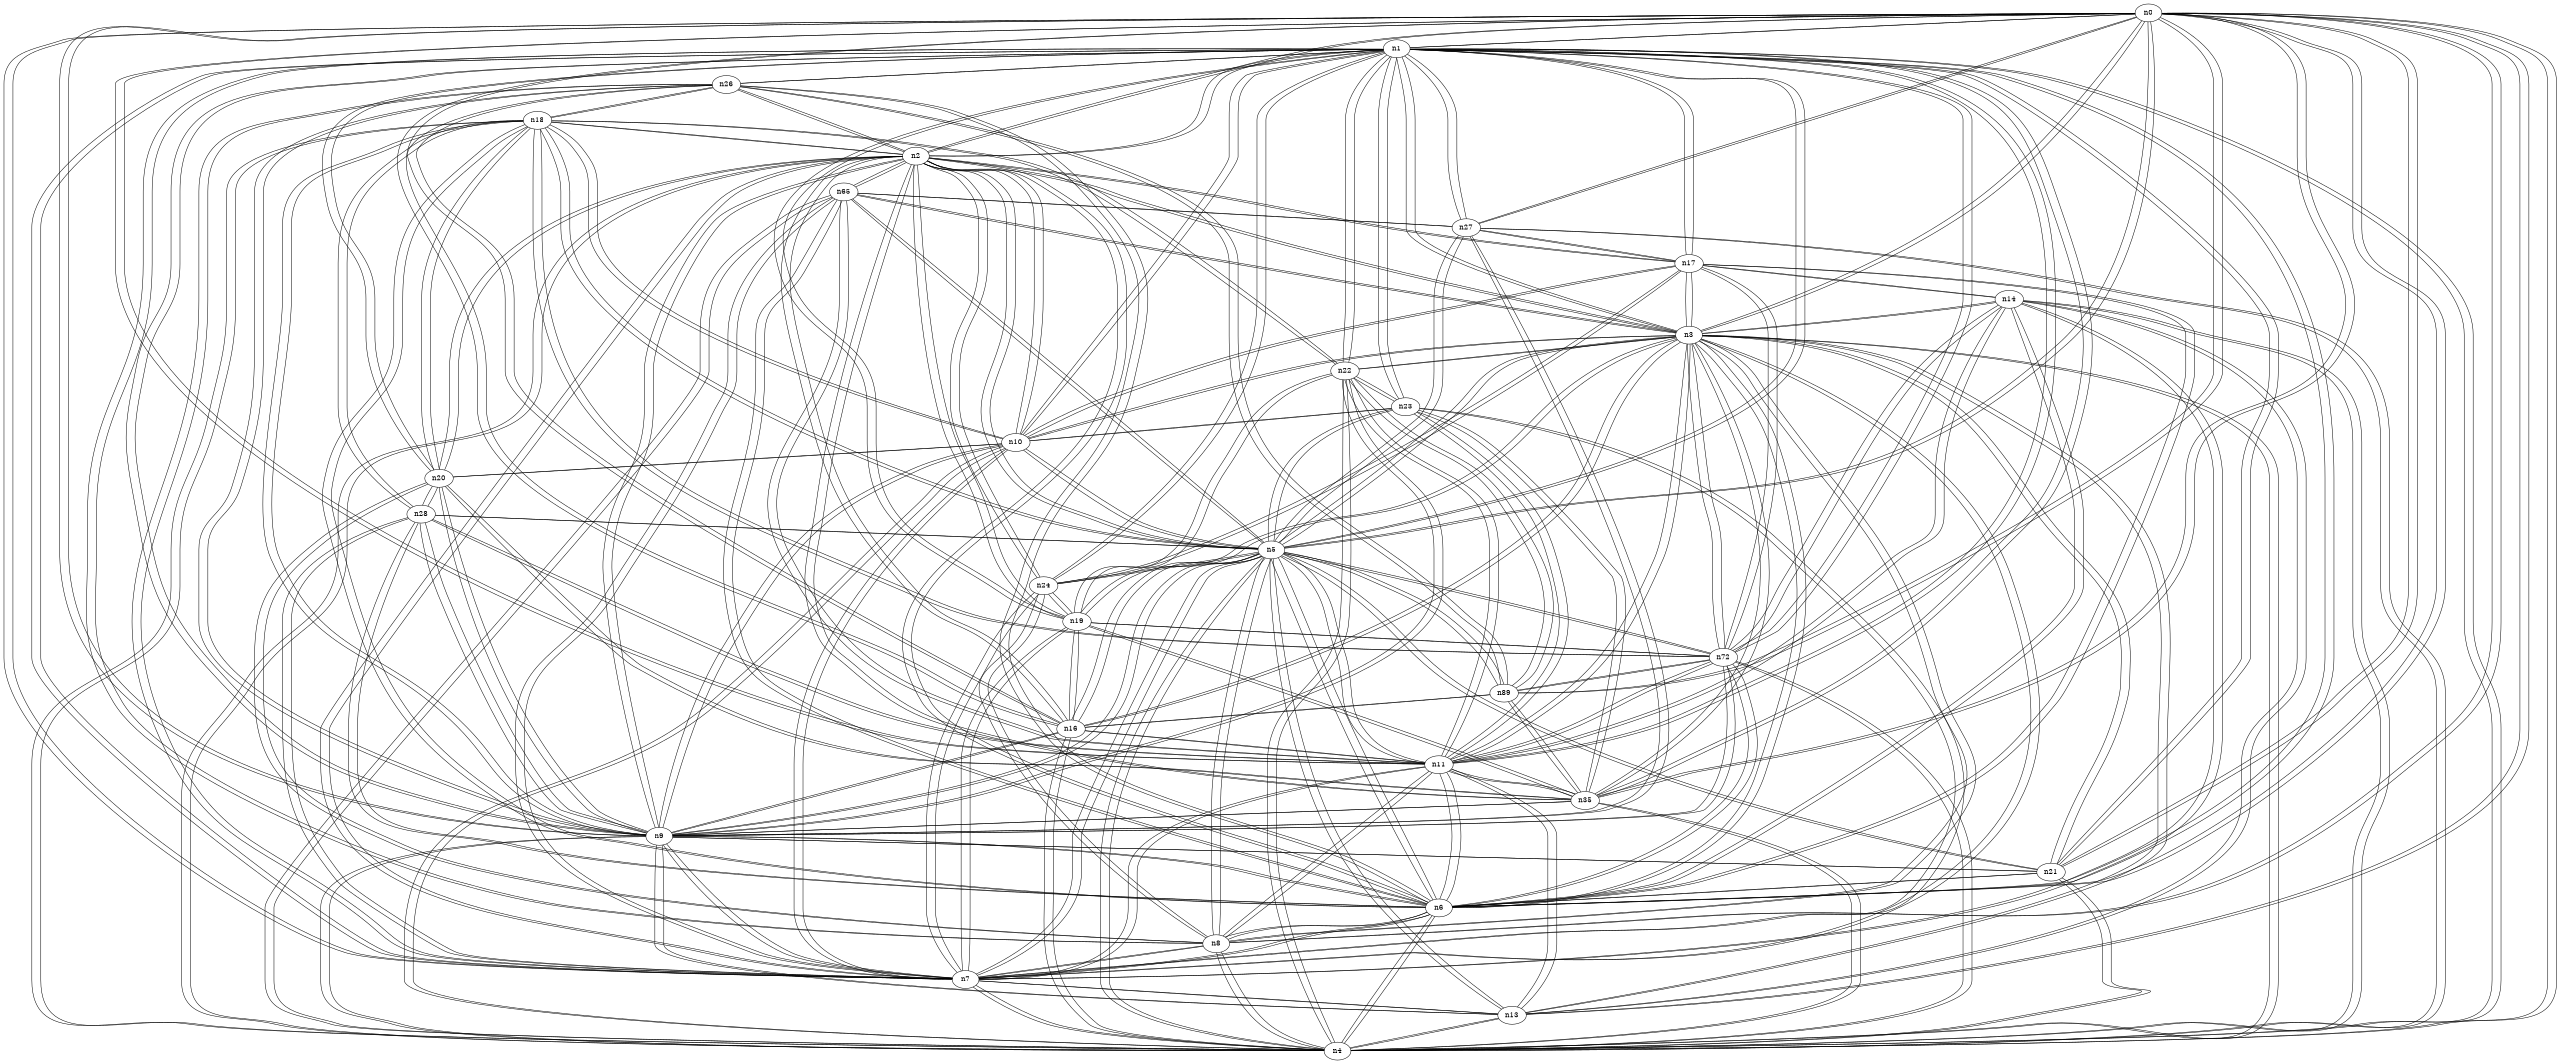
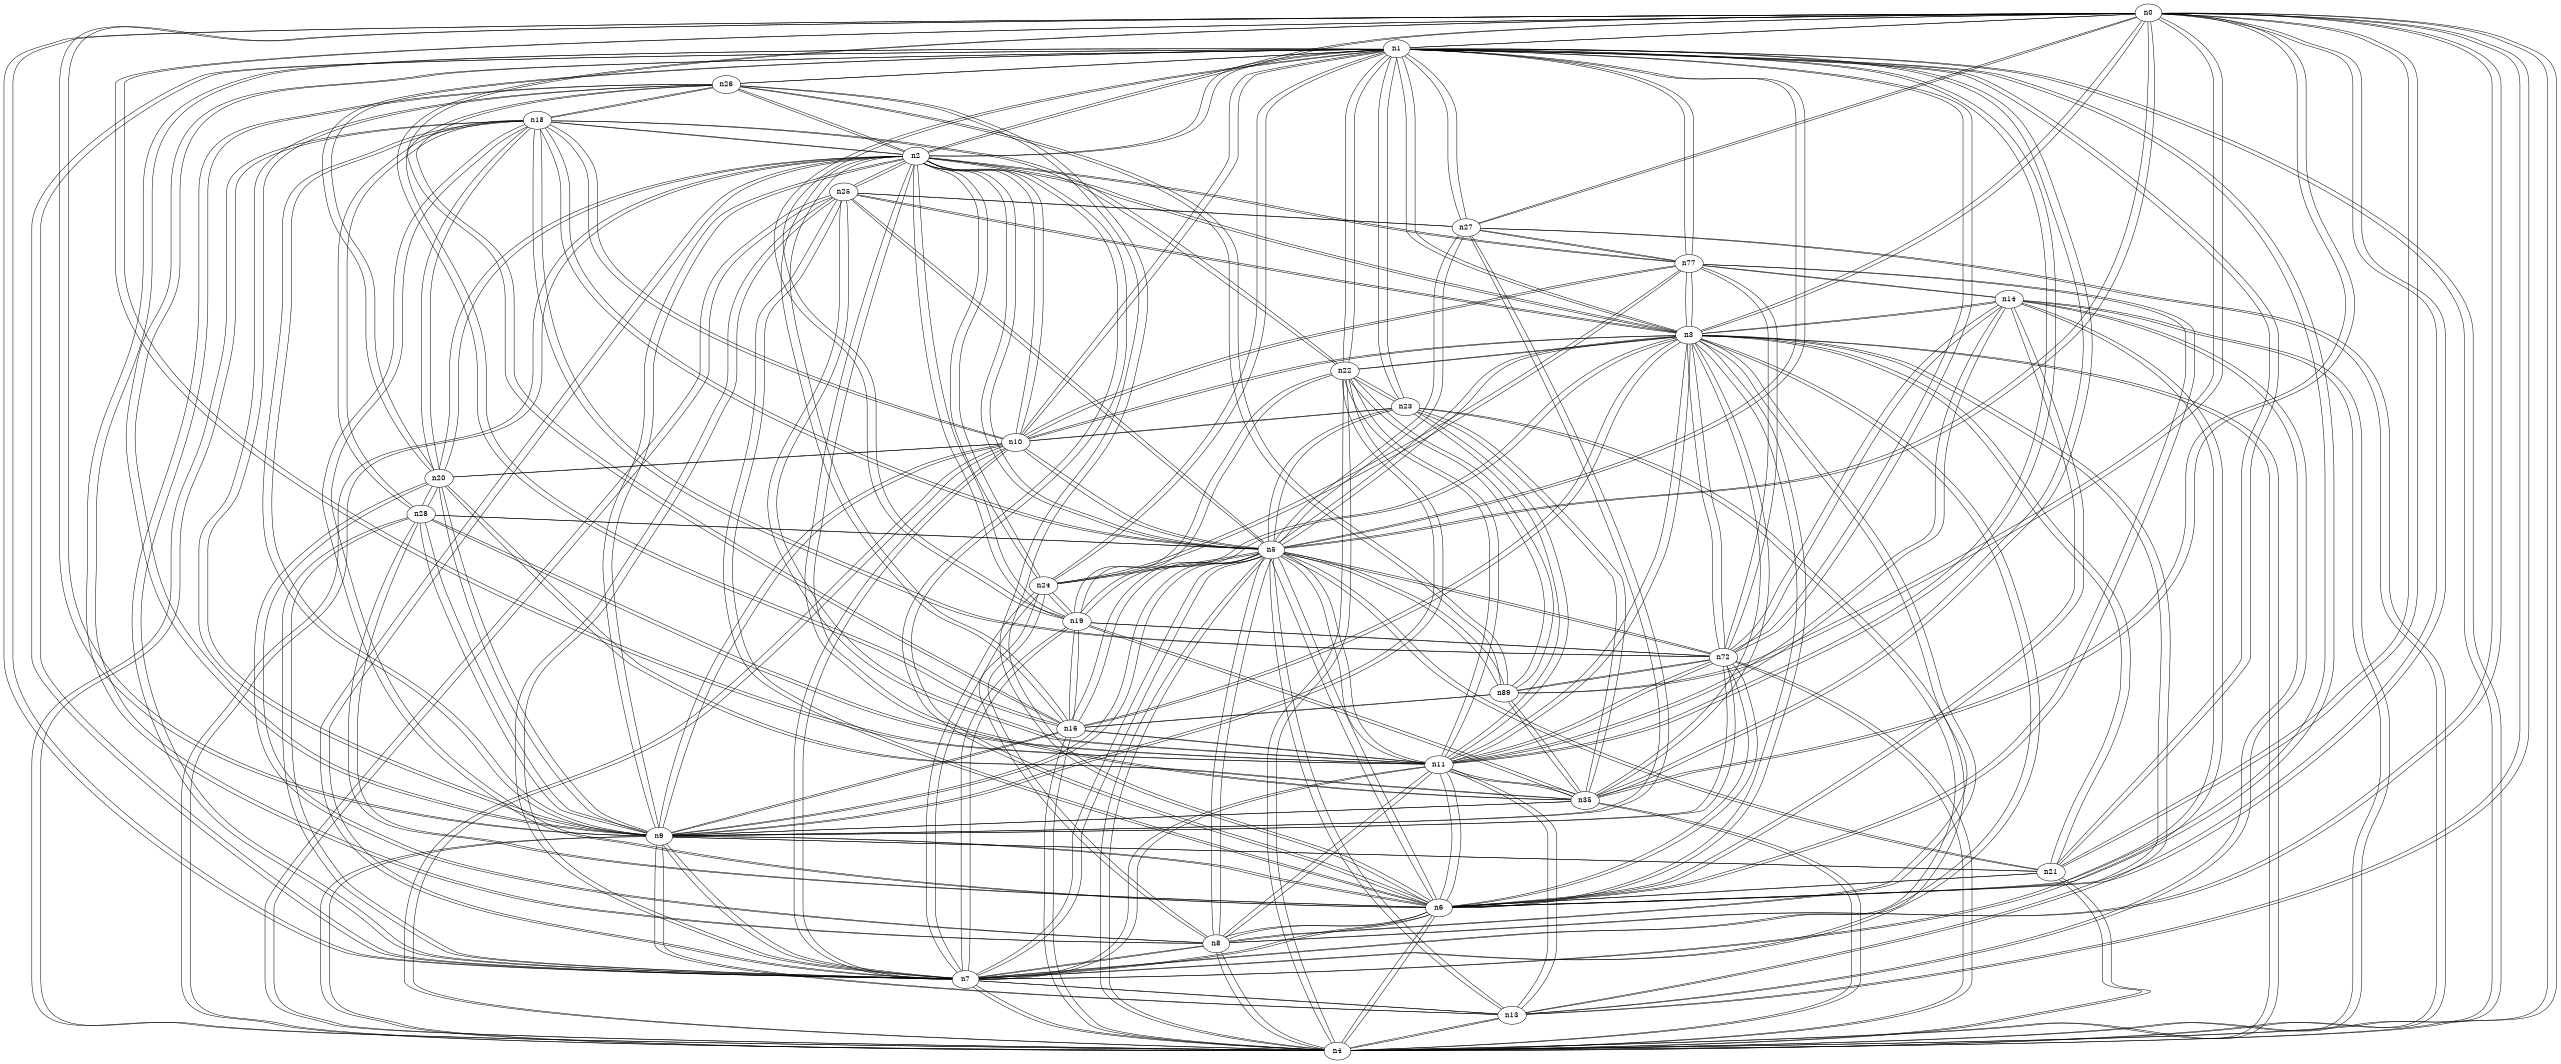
node "n65": label "n65" -> "n25"
node "n17": label "n17" -> "n77"
